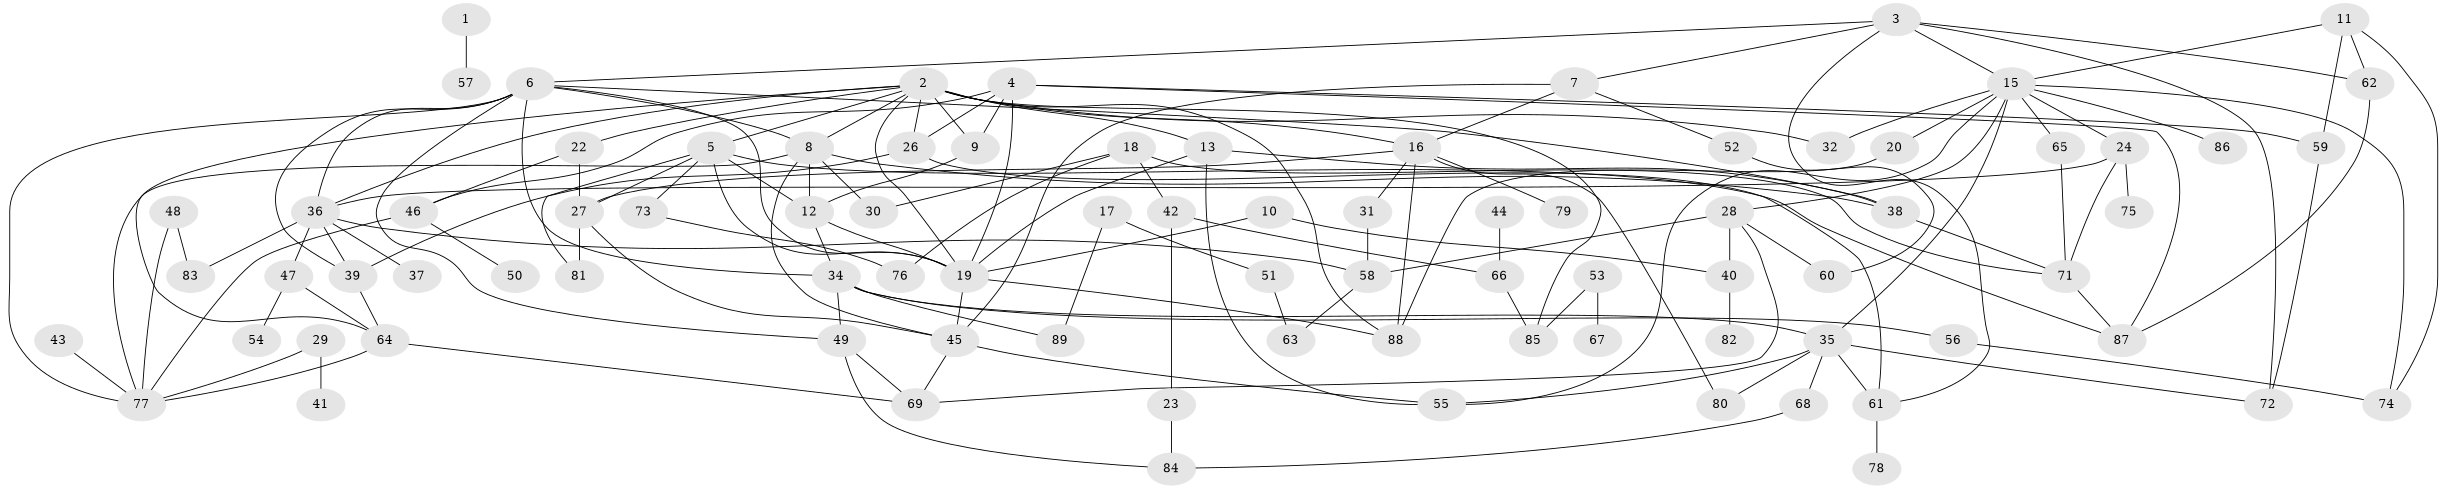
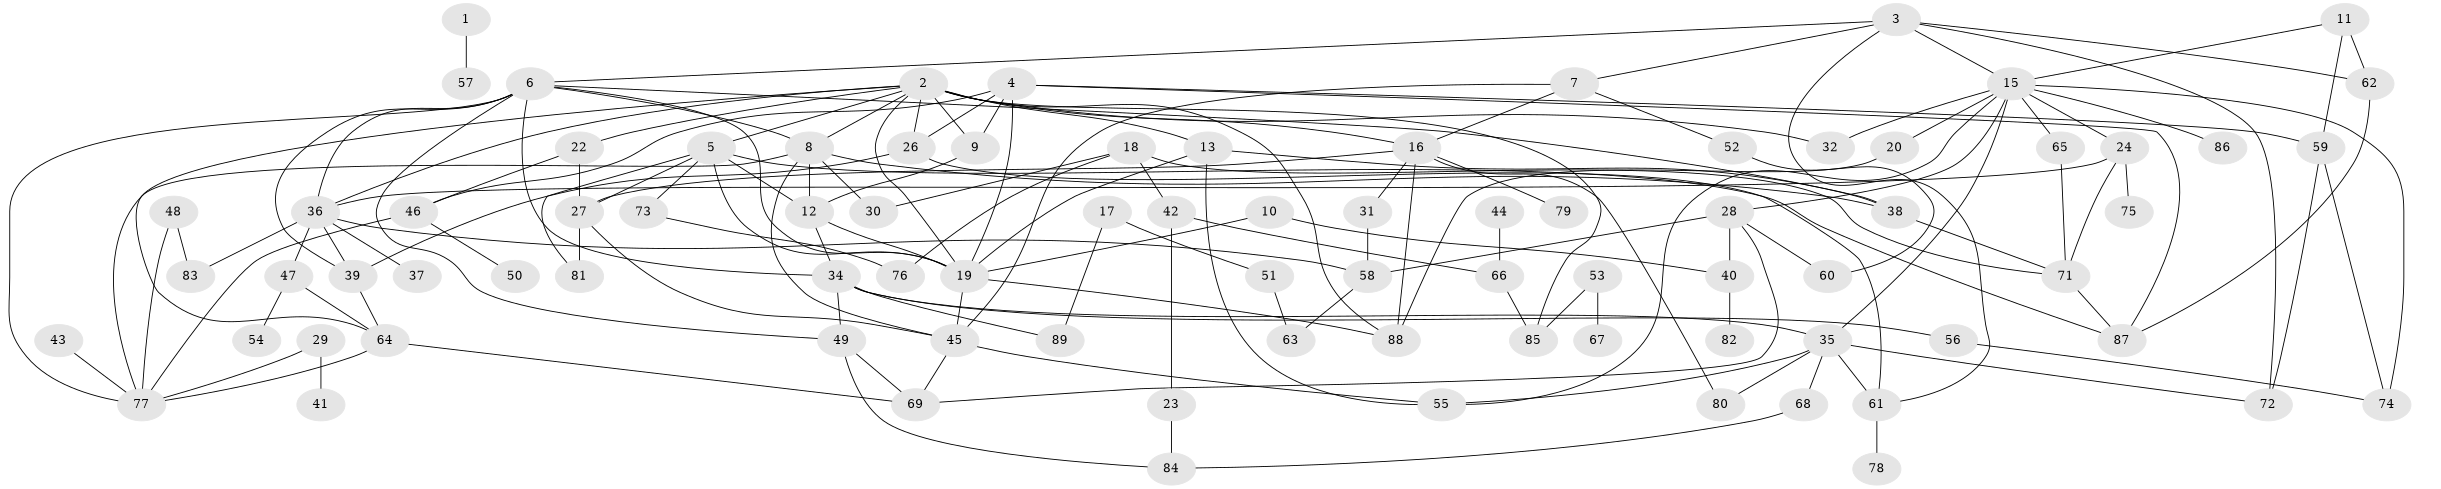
edge "11" -- "74": now "59" -- "74"
